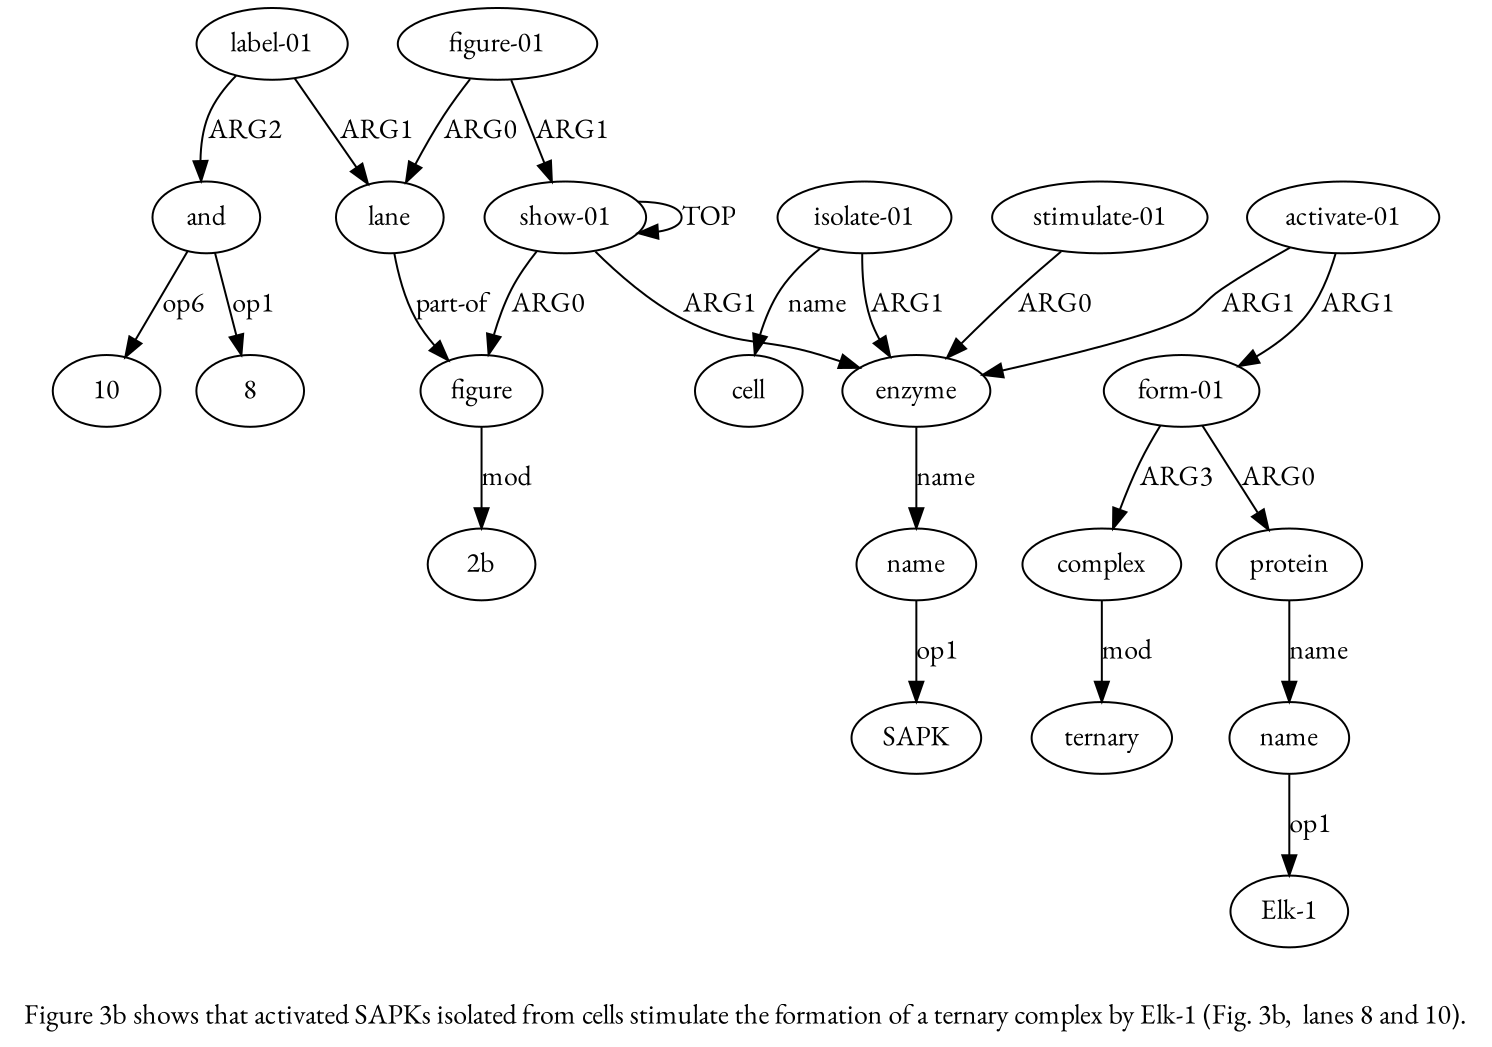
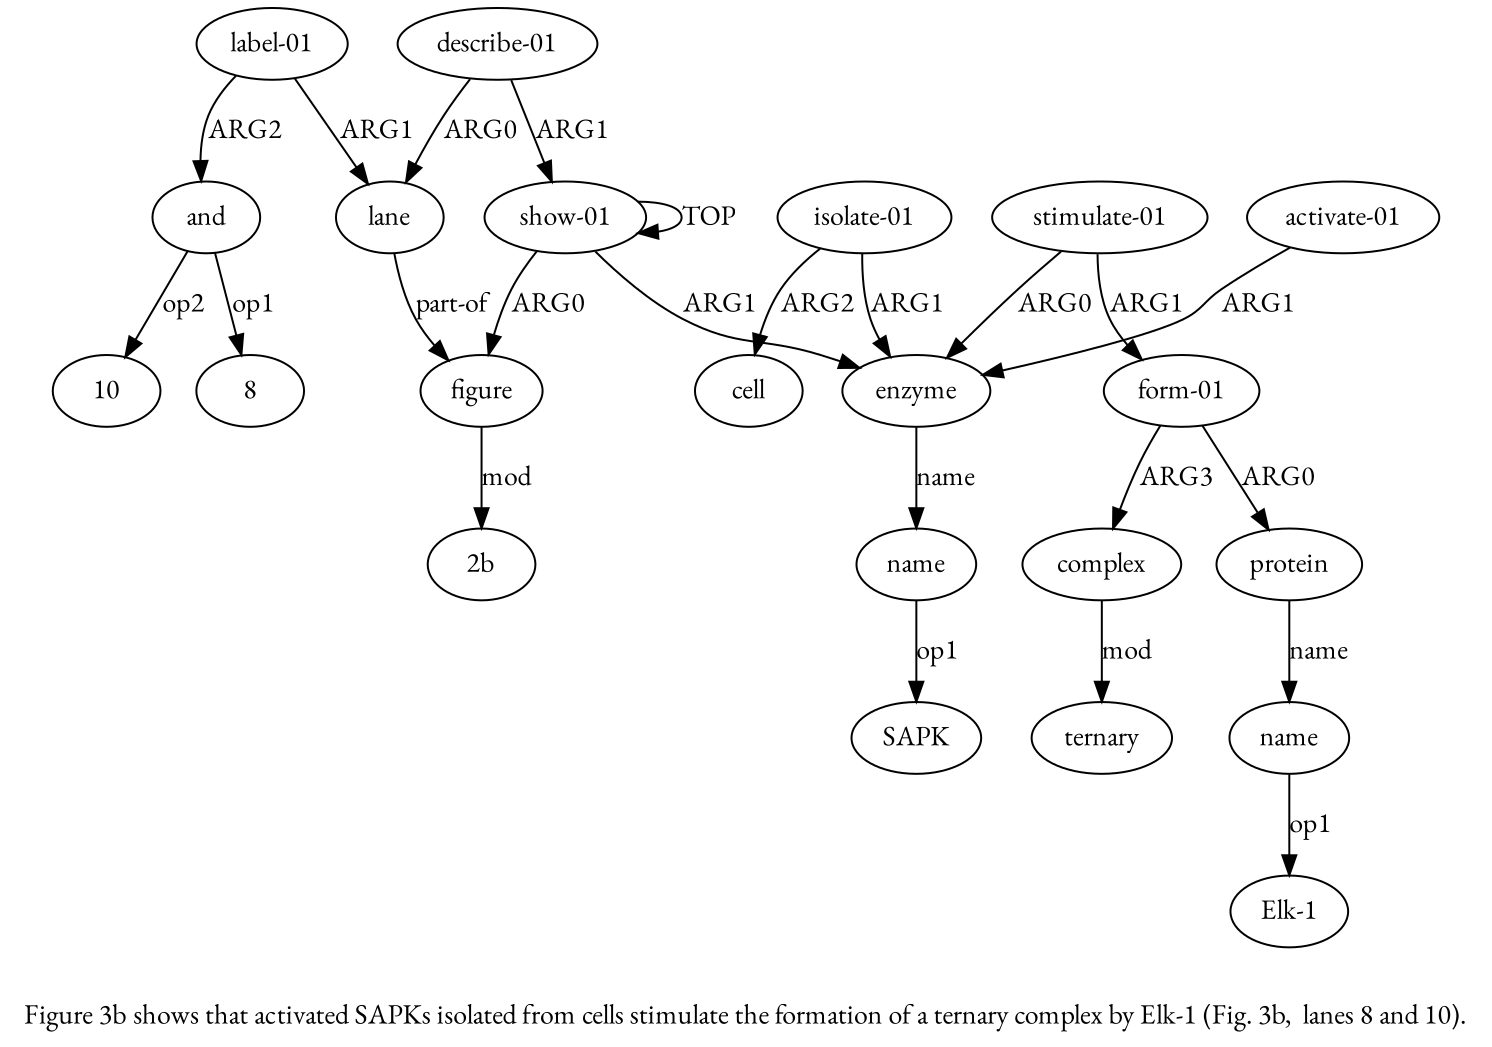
node "figure-01": label "figure-01" -> "describe-01"
edge "and" -> "10": label "op6" -> "op2"
edge "isolate-01" -> "cell": label "name" -> "ARG2"
edge "activate-01" -> "form-01": now "stimulate-01" -> "form-01"
